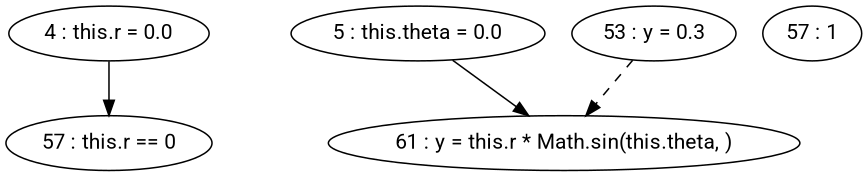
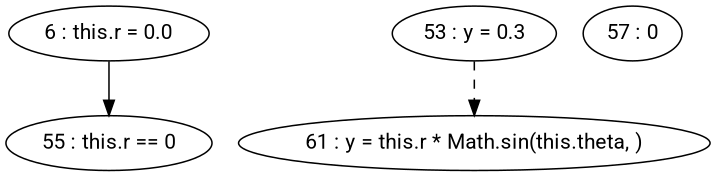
node "4 : this.r = 0.0": label "4 : this.r = 0.0" -> "6 : this.r = 0.0"
node "5 : this.theta = 0.0": removed
node "57 : 1": label "57 : 1" -> "57 : 0"
node "57 : this.r == 0": label "57 : this.r == 0" -> "55 : this.r == 0"
